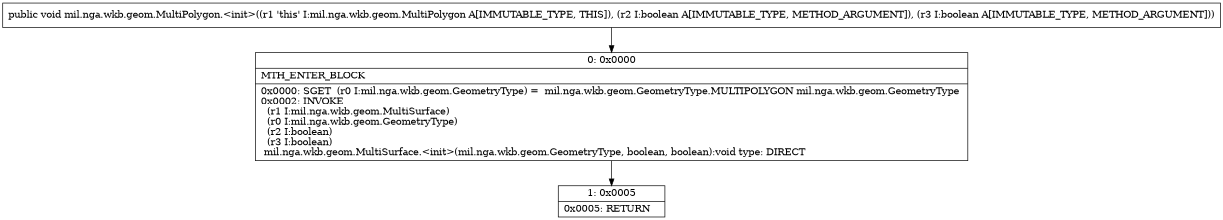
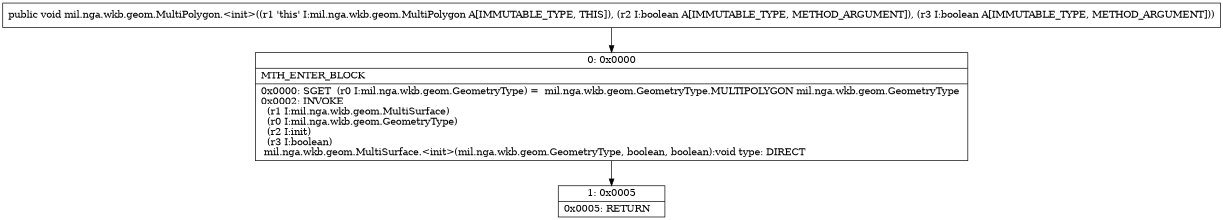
node "0: 0x0000": text "(r2 I:boolean)" -> "(r2 I:init)"
